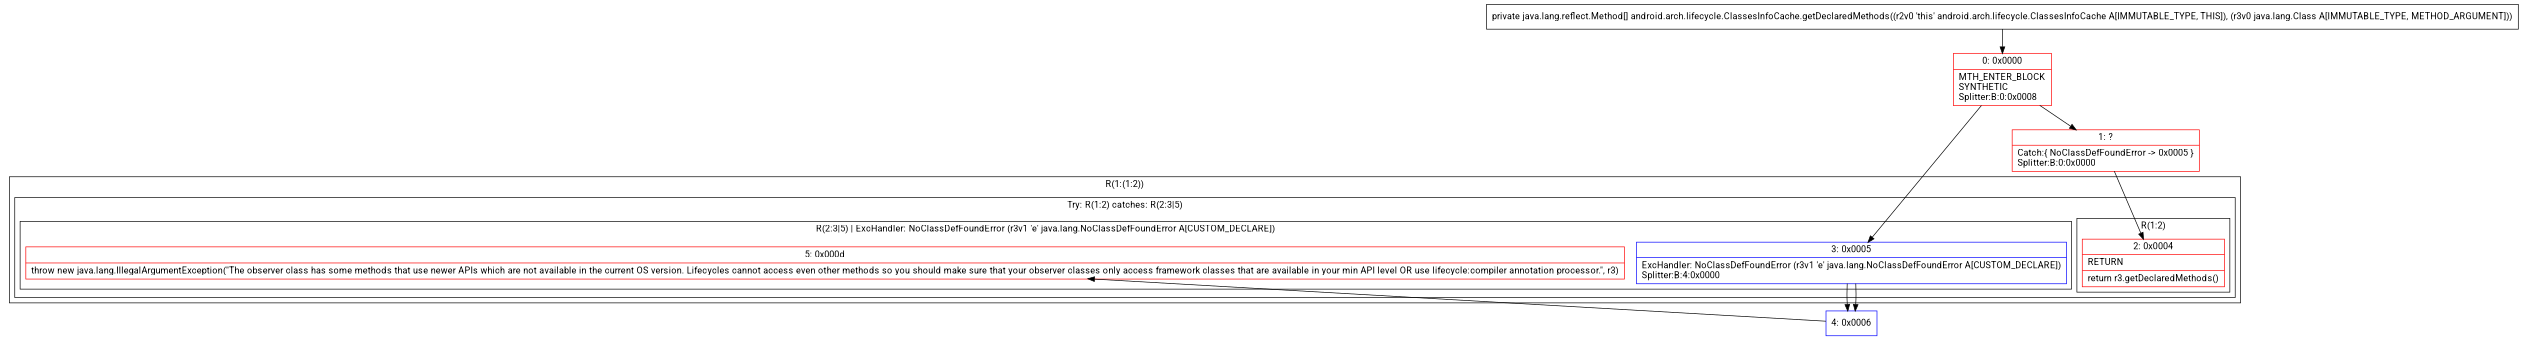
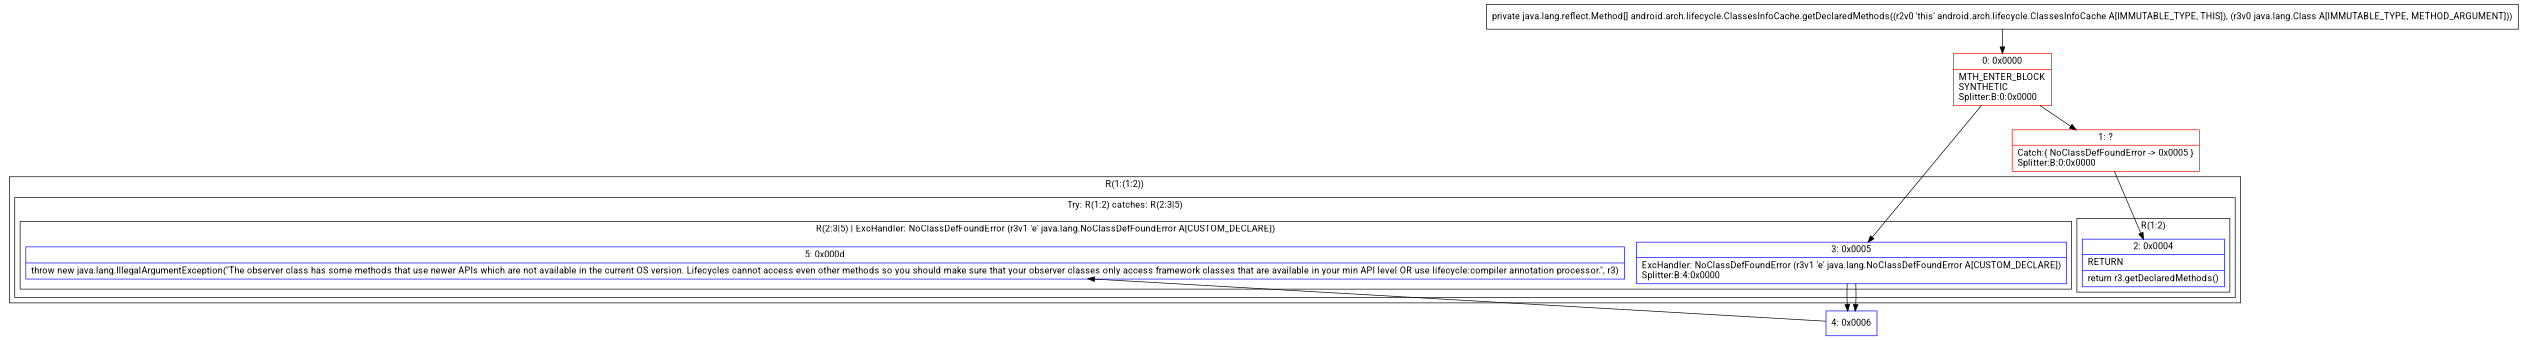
node "0: 0x0000": text "Splitter:B:0:0x0008" -> "Splitter:B:0:0x0000"
node "5: 0x000d": color red -> blue
node "2: 0x0004": color red -> blue
